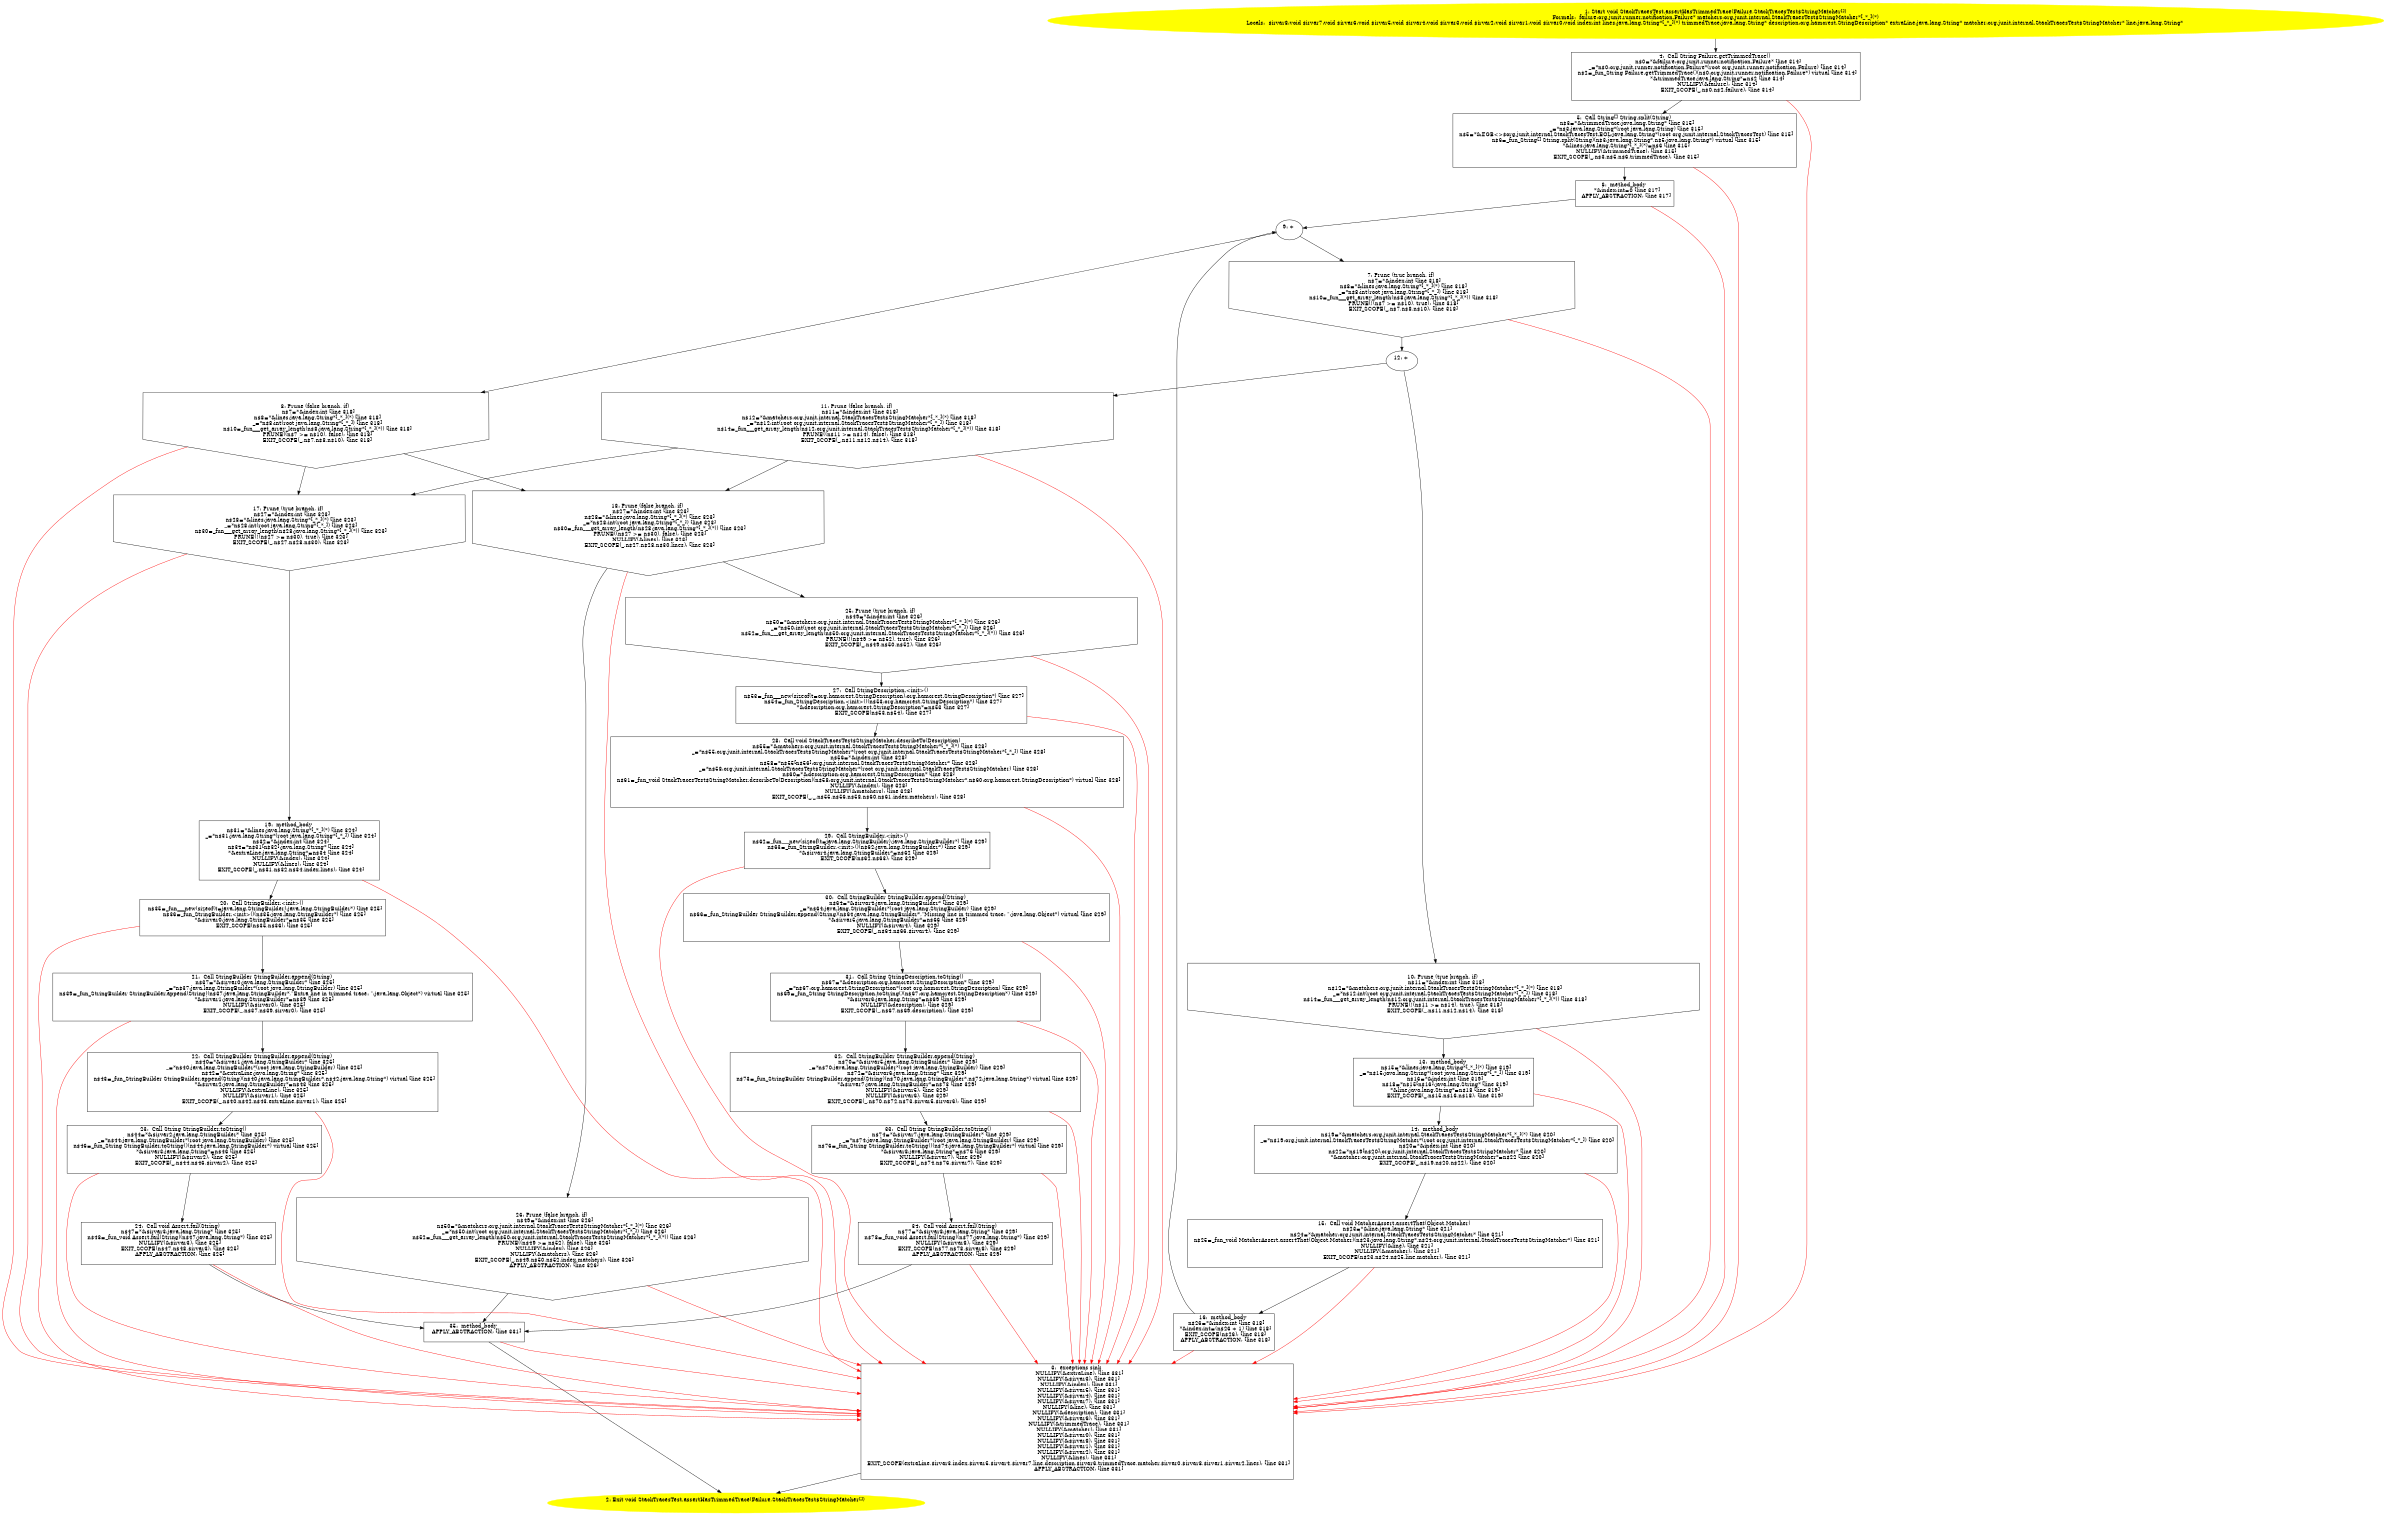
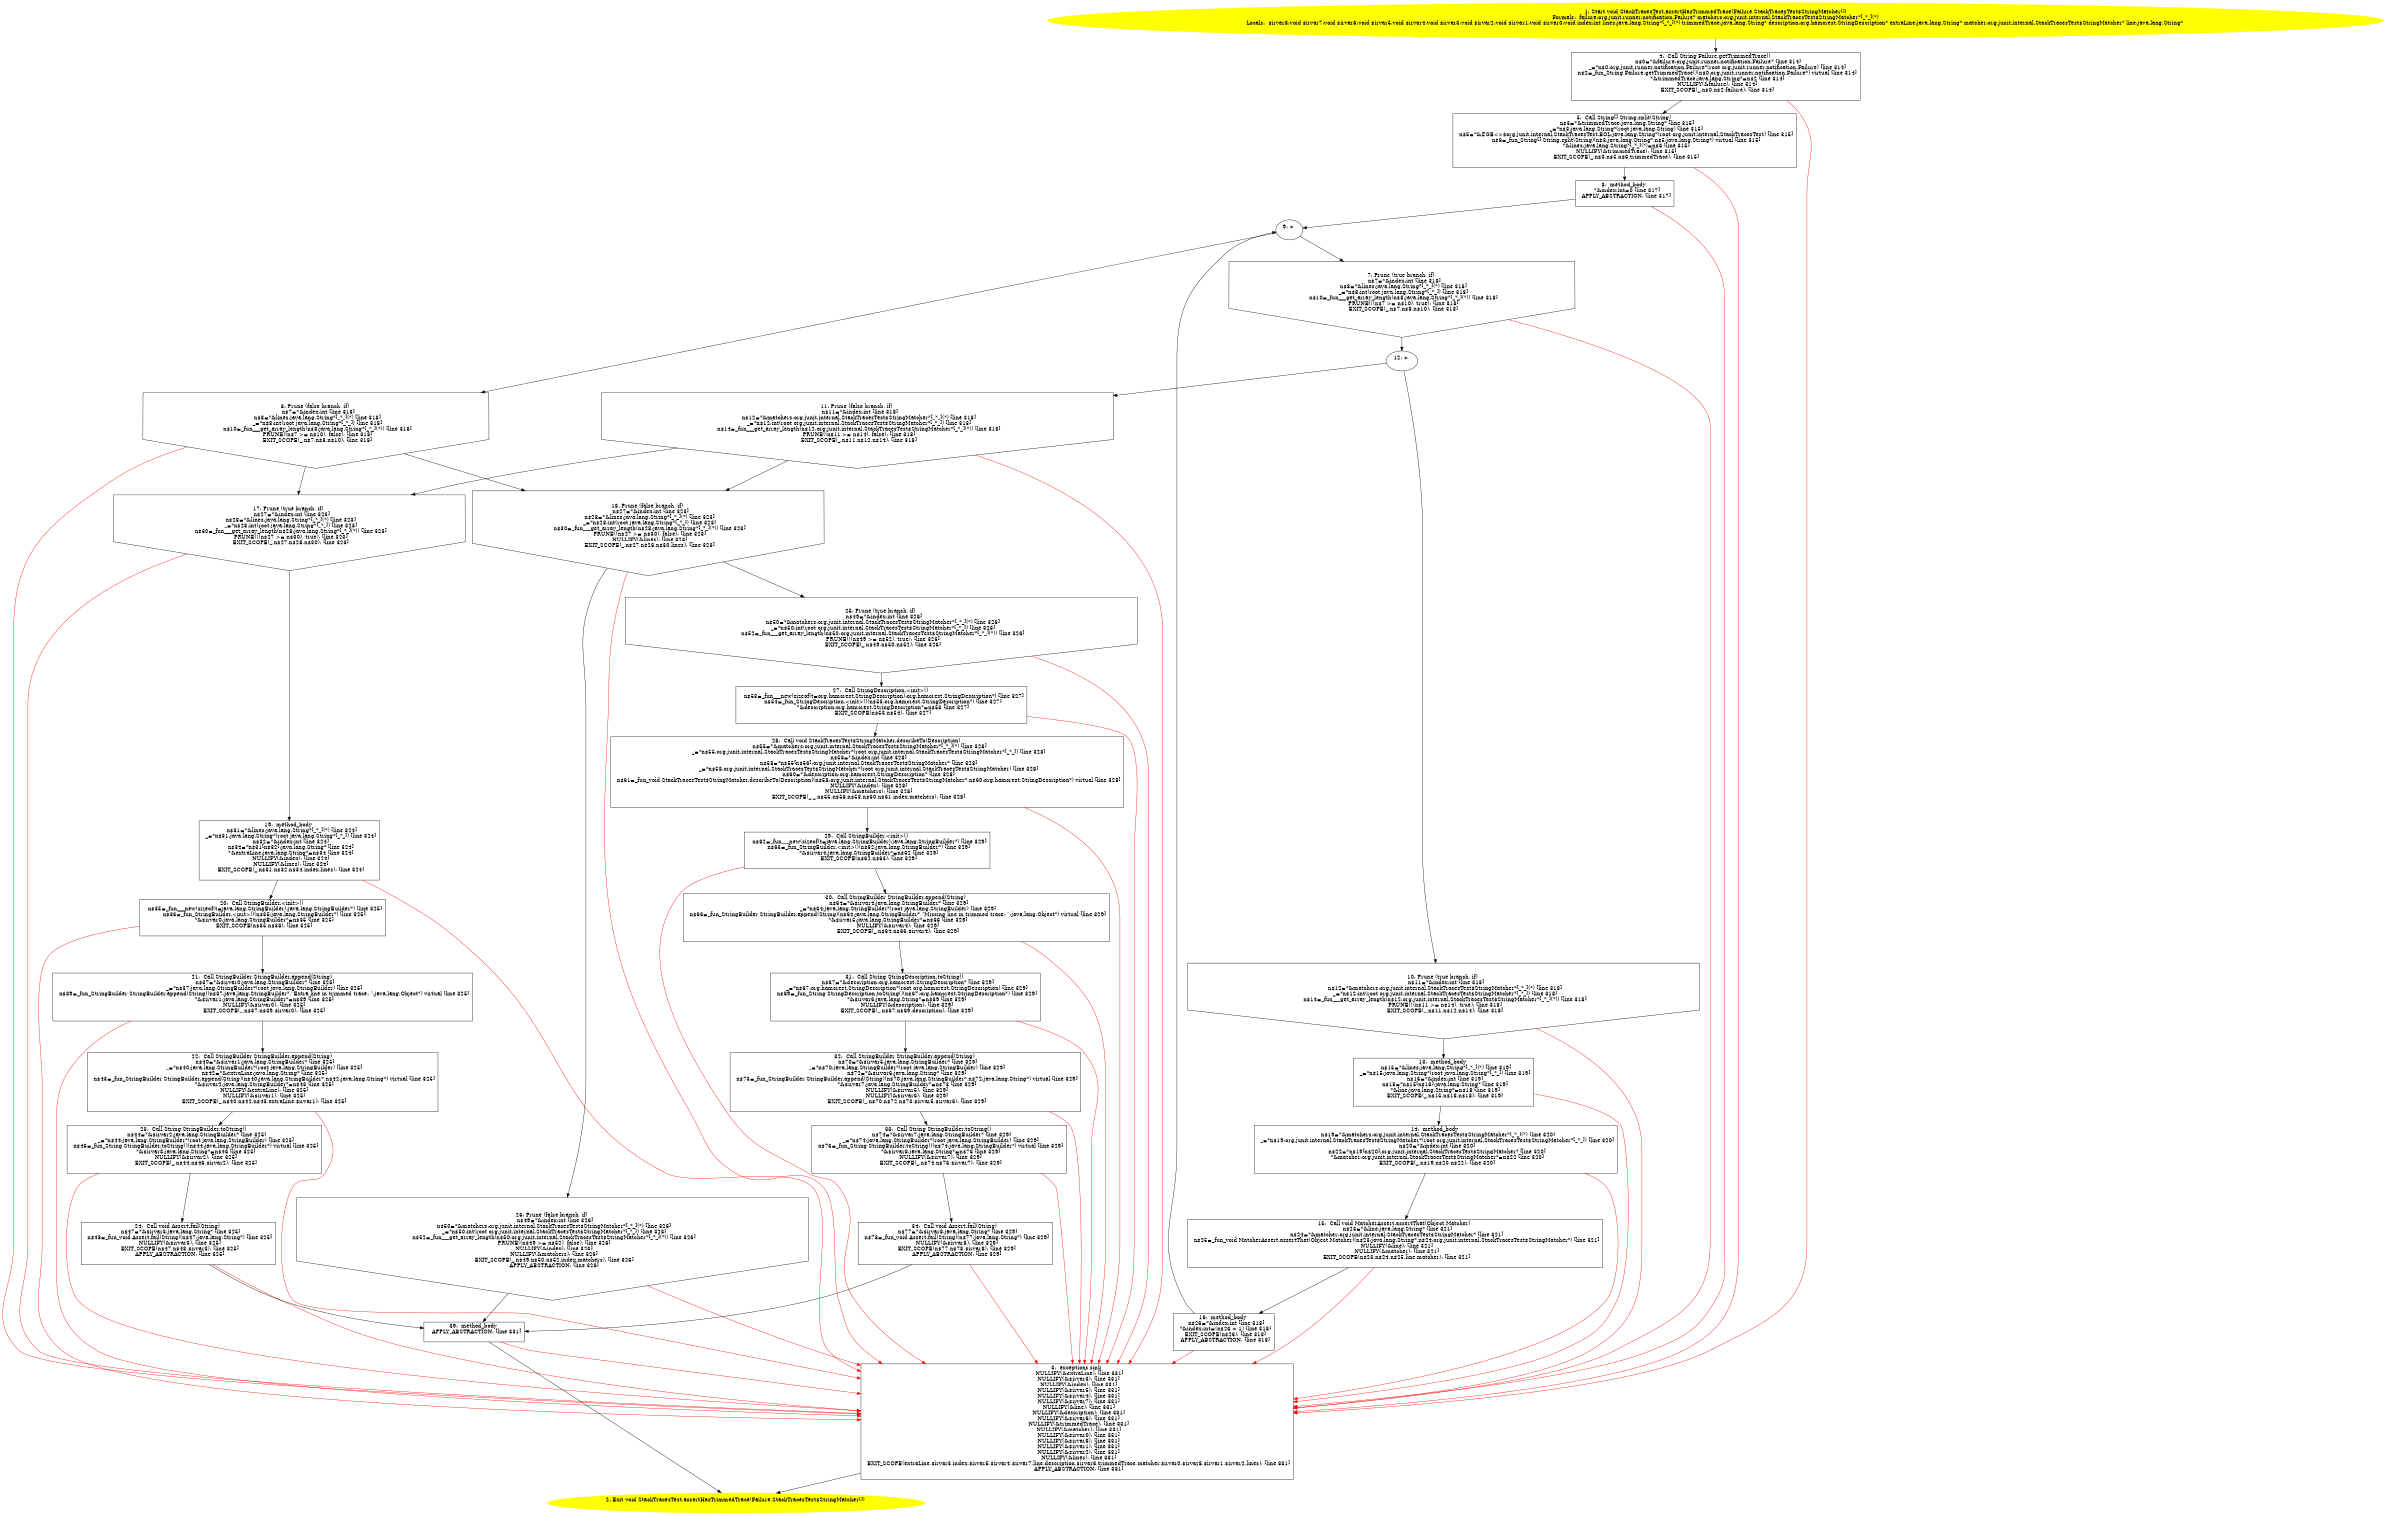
node "35:  method_body APPLY_ABSTRACTION; [line 331]": label "35:  method_body APPLY_ABSTRACTION; [line 331]" -> "39:  method_body APPLY_ABSTRACTION; [line 331]"
